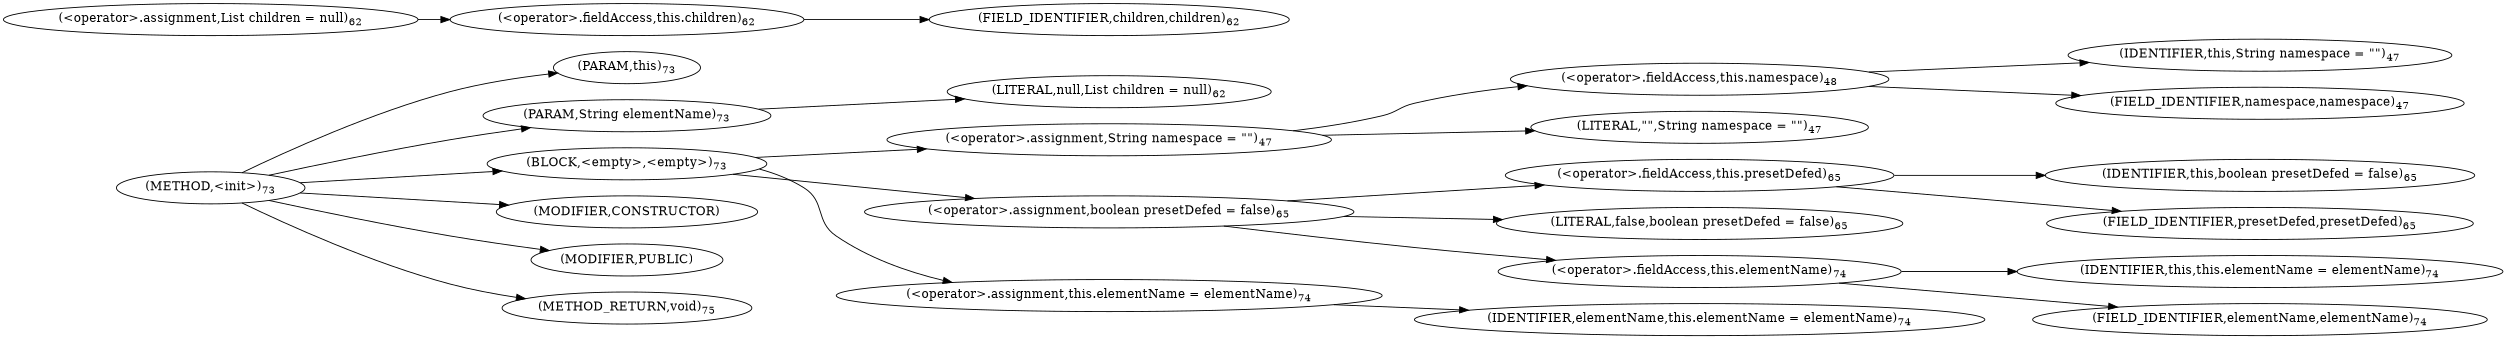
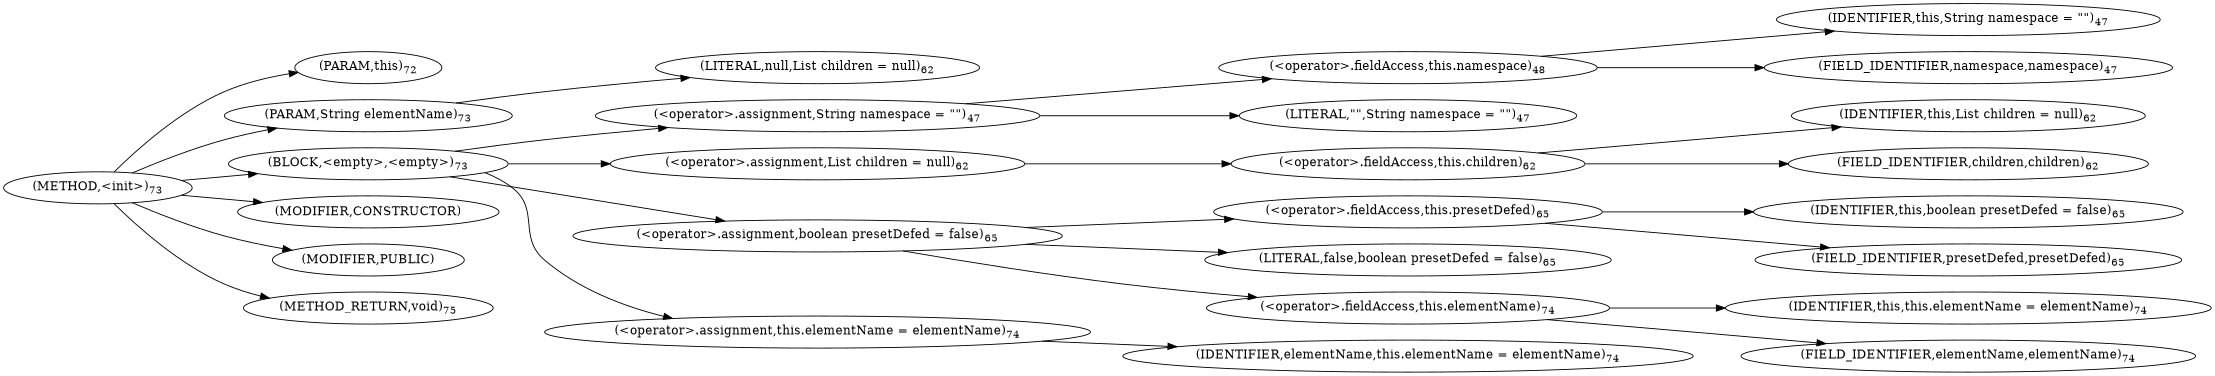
node "(PARAM,this)": text "73" -> "72"
node "(IDENTIFIER,this,List children = null)": added
edge "(BLOCK,<empty>,<empty>)" -> "(<operator>.assignment,List children = null)": added
